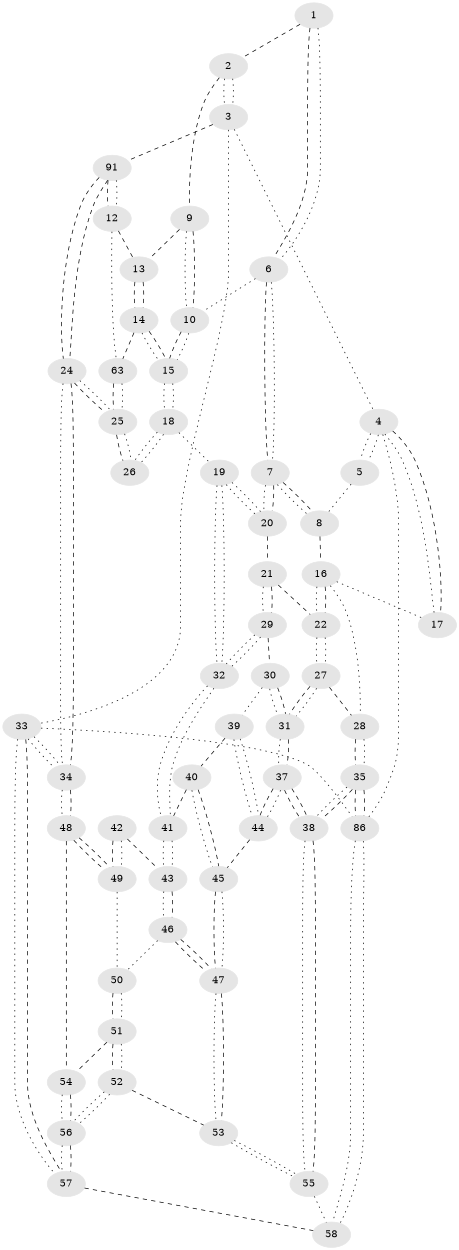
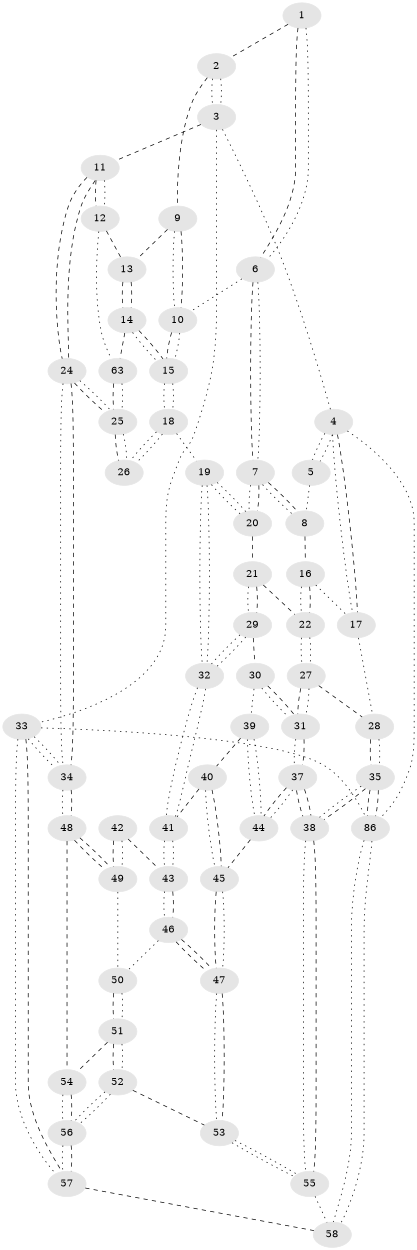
node "91": label "91" -> "11"
edge "16" -- "28": now "17" -- "28"
